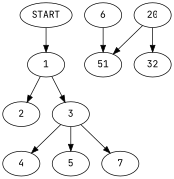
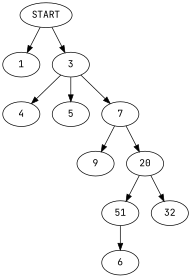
edge "6" -> "51": reversed
edge "1" -> "3": now "START" -> "3"
node "2": removed
edge "7" -> "20": added
node "9": added
